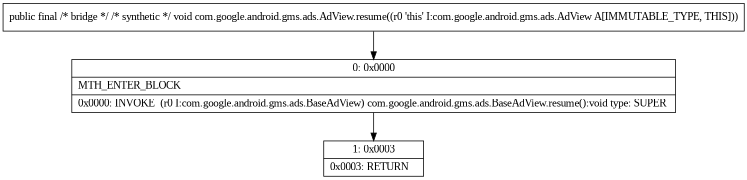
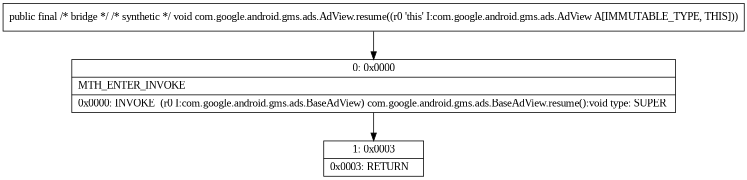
node "0: 0x0000": text "MTH_ENTER_BLOCK" -> "MTH_ENTER_INVOKE"
